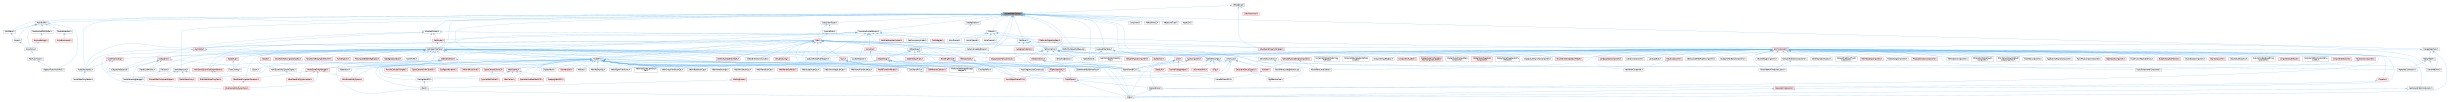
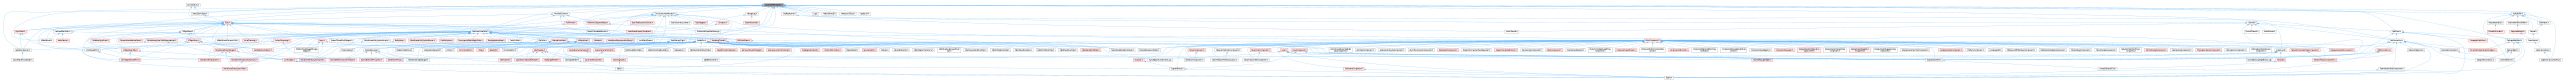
edge "LowLevelMemTracker.h" -> "MessageLog.h": reversed
node "Component.h": label "Component.h" -> "Log.h"
edge "DynamicStats.h" -> "StatsSystemTypes.h": reversed
node "MarkActorRenderStateDirty Task.h": removed
node "DisplayClusterConfiguration ActorComponent_ICVFX.h": label "DisplayClusterConfiguration ActorComponent_ICVFX.h" -> "DisplayClusterConfiguration Types_ICVFX.h"
node "DisplayClusterStageGeometry FileCache.h": label "DisplayClusterStageGeometry FileCache.h" -> "DisplayClusterStageGeometry Component.h"
node "ClusterUnionReplicatedProxy.h": label "ClusterUnionReplicatedProxy.h" -> "BlueprintComponentNodeSpawner.h"
edge "KismetReinstanceUtilities.h" -> "NetworkPhysicsSettingsComponent.h": now "NetworkPhysicsComponent.h" -> "NetworkPhysicsSettingsComponent.h"
